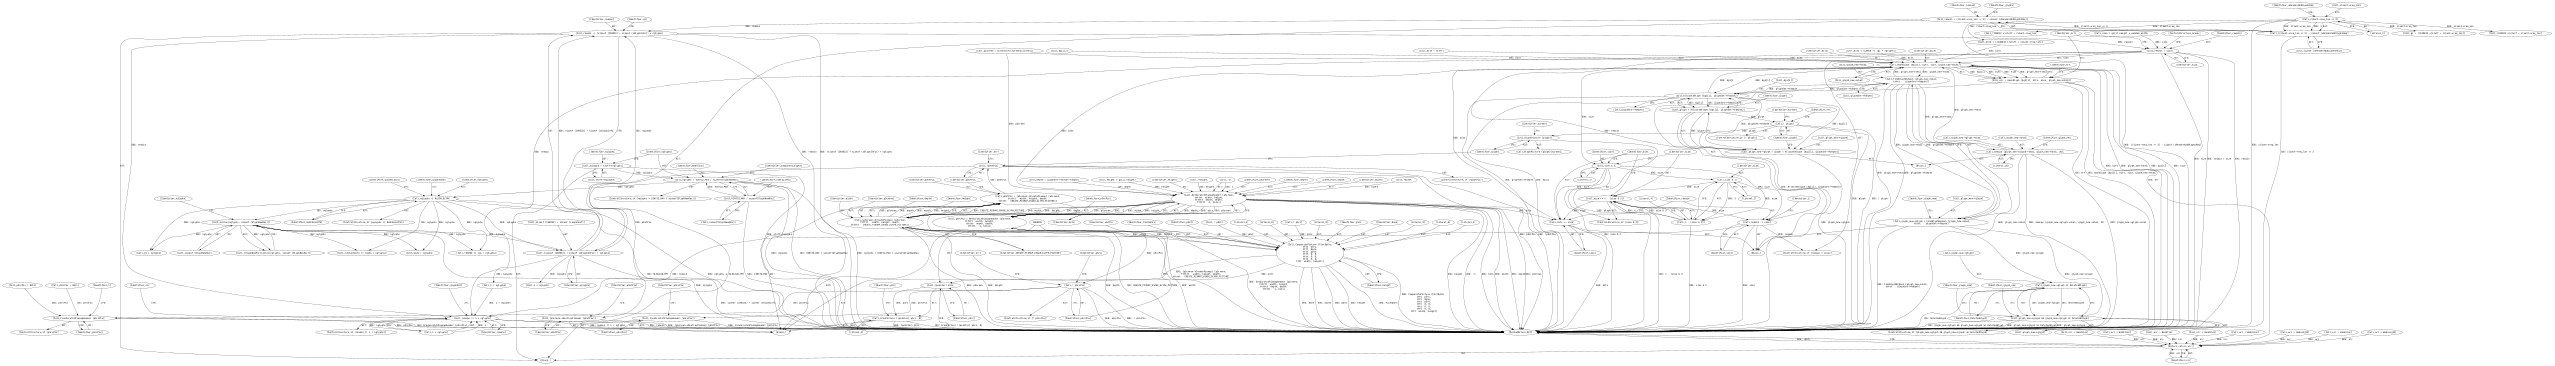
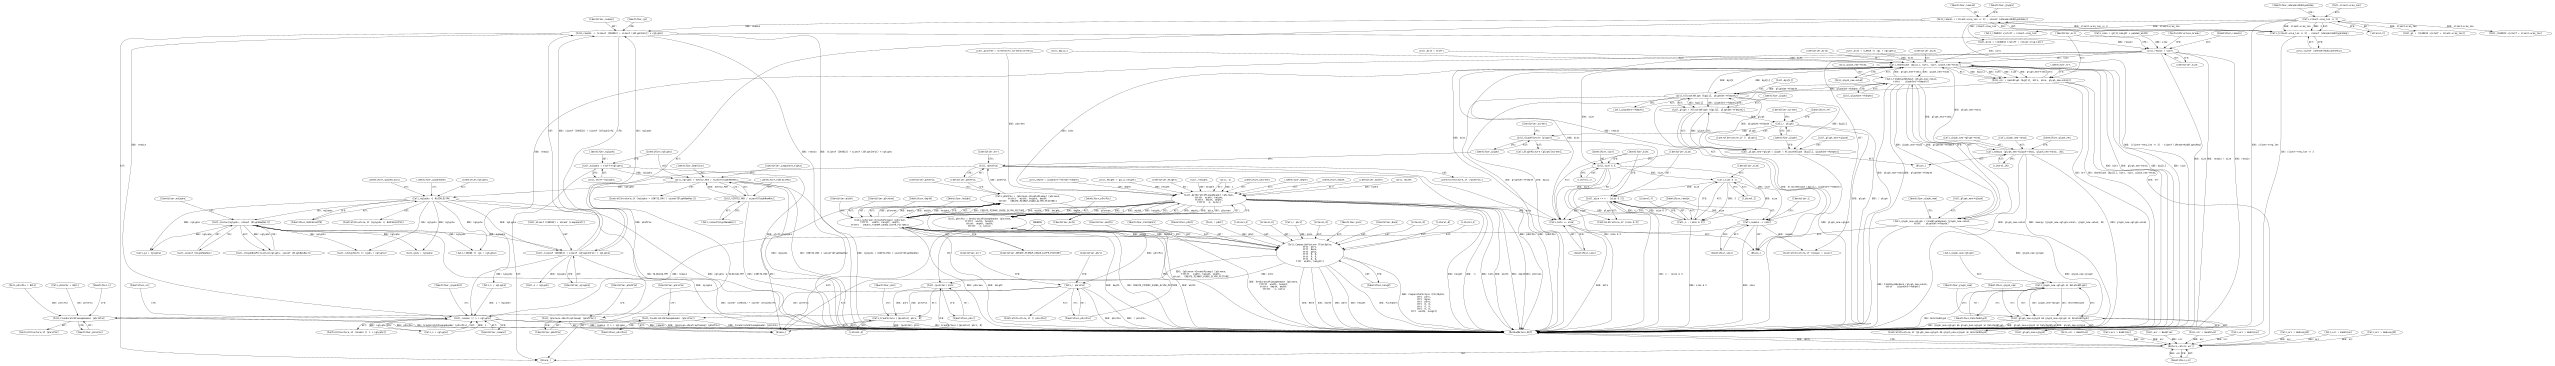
edge "(Call,pScreen = screenInfo.screens[screen])" -> "(Call,HashGlyph (&gi[i], bits, size, glyph_new->sha1))": now "(Call,bits += size)" -> "(Call,HashGlyph (&gi[i], bits, size, glyph_new->sha1))"
